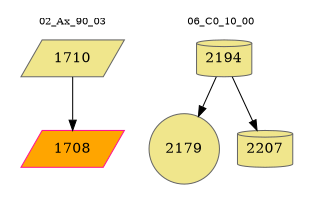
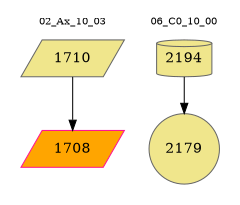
cluster "02_Ax_90_03": label "02_Ax_90_03" -> "02_Ax_10_03"
node "2207": removed
